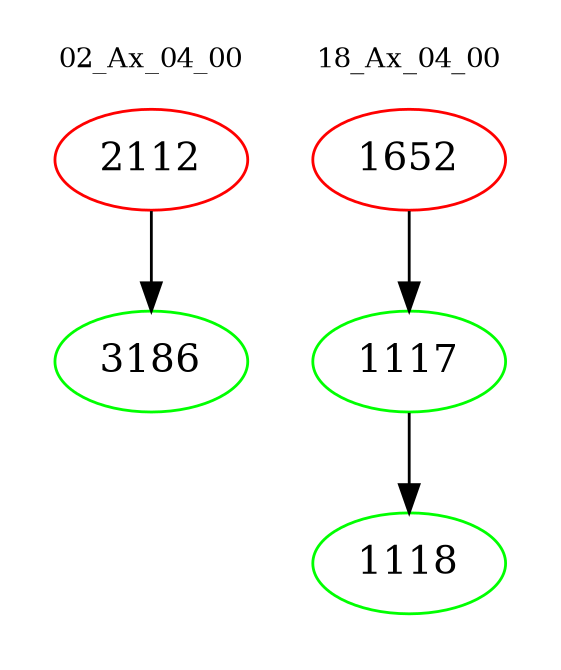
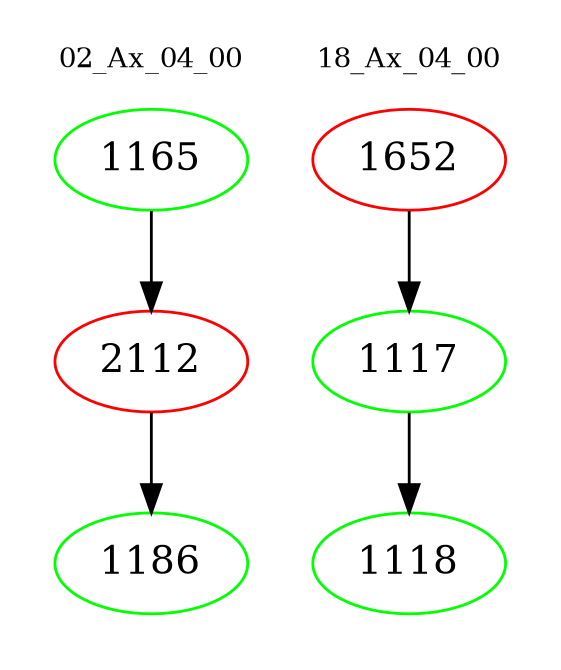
node "1165": added
node "3186": label "3186" -> "1186"
